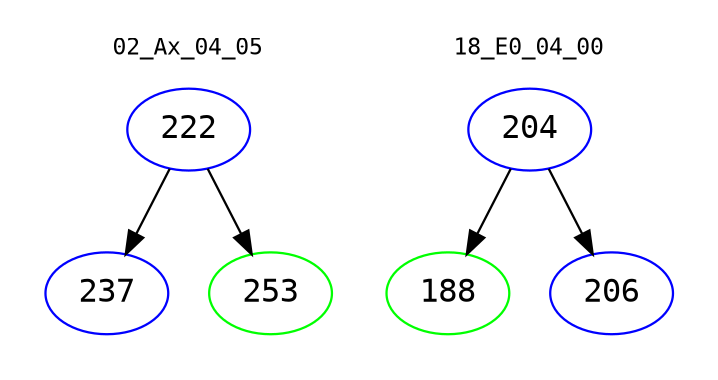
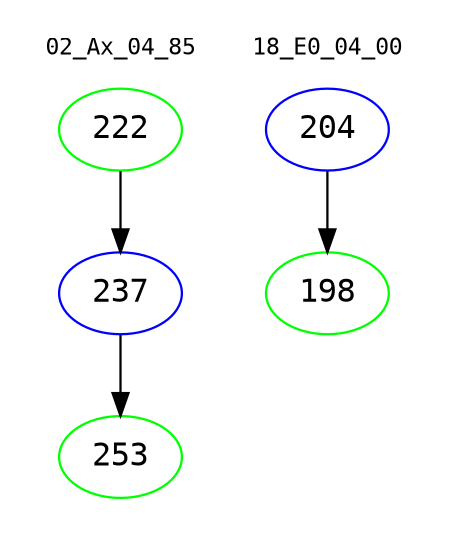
cluster "02_Ax_04_05": label "02_Ax_04_05" -> "02_Ax_04_85"
node "222": color blue -> green
edge "222" -> "253": now "237" -> "253"
node "188": label "188" -> "198"
node "206": removed
